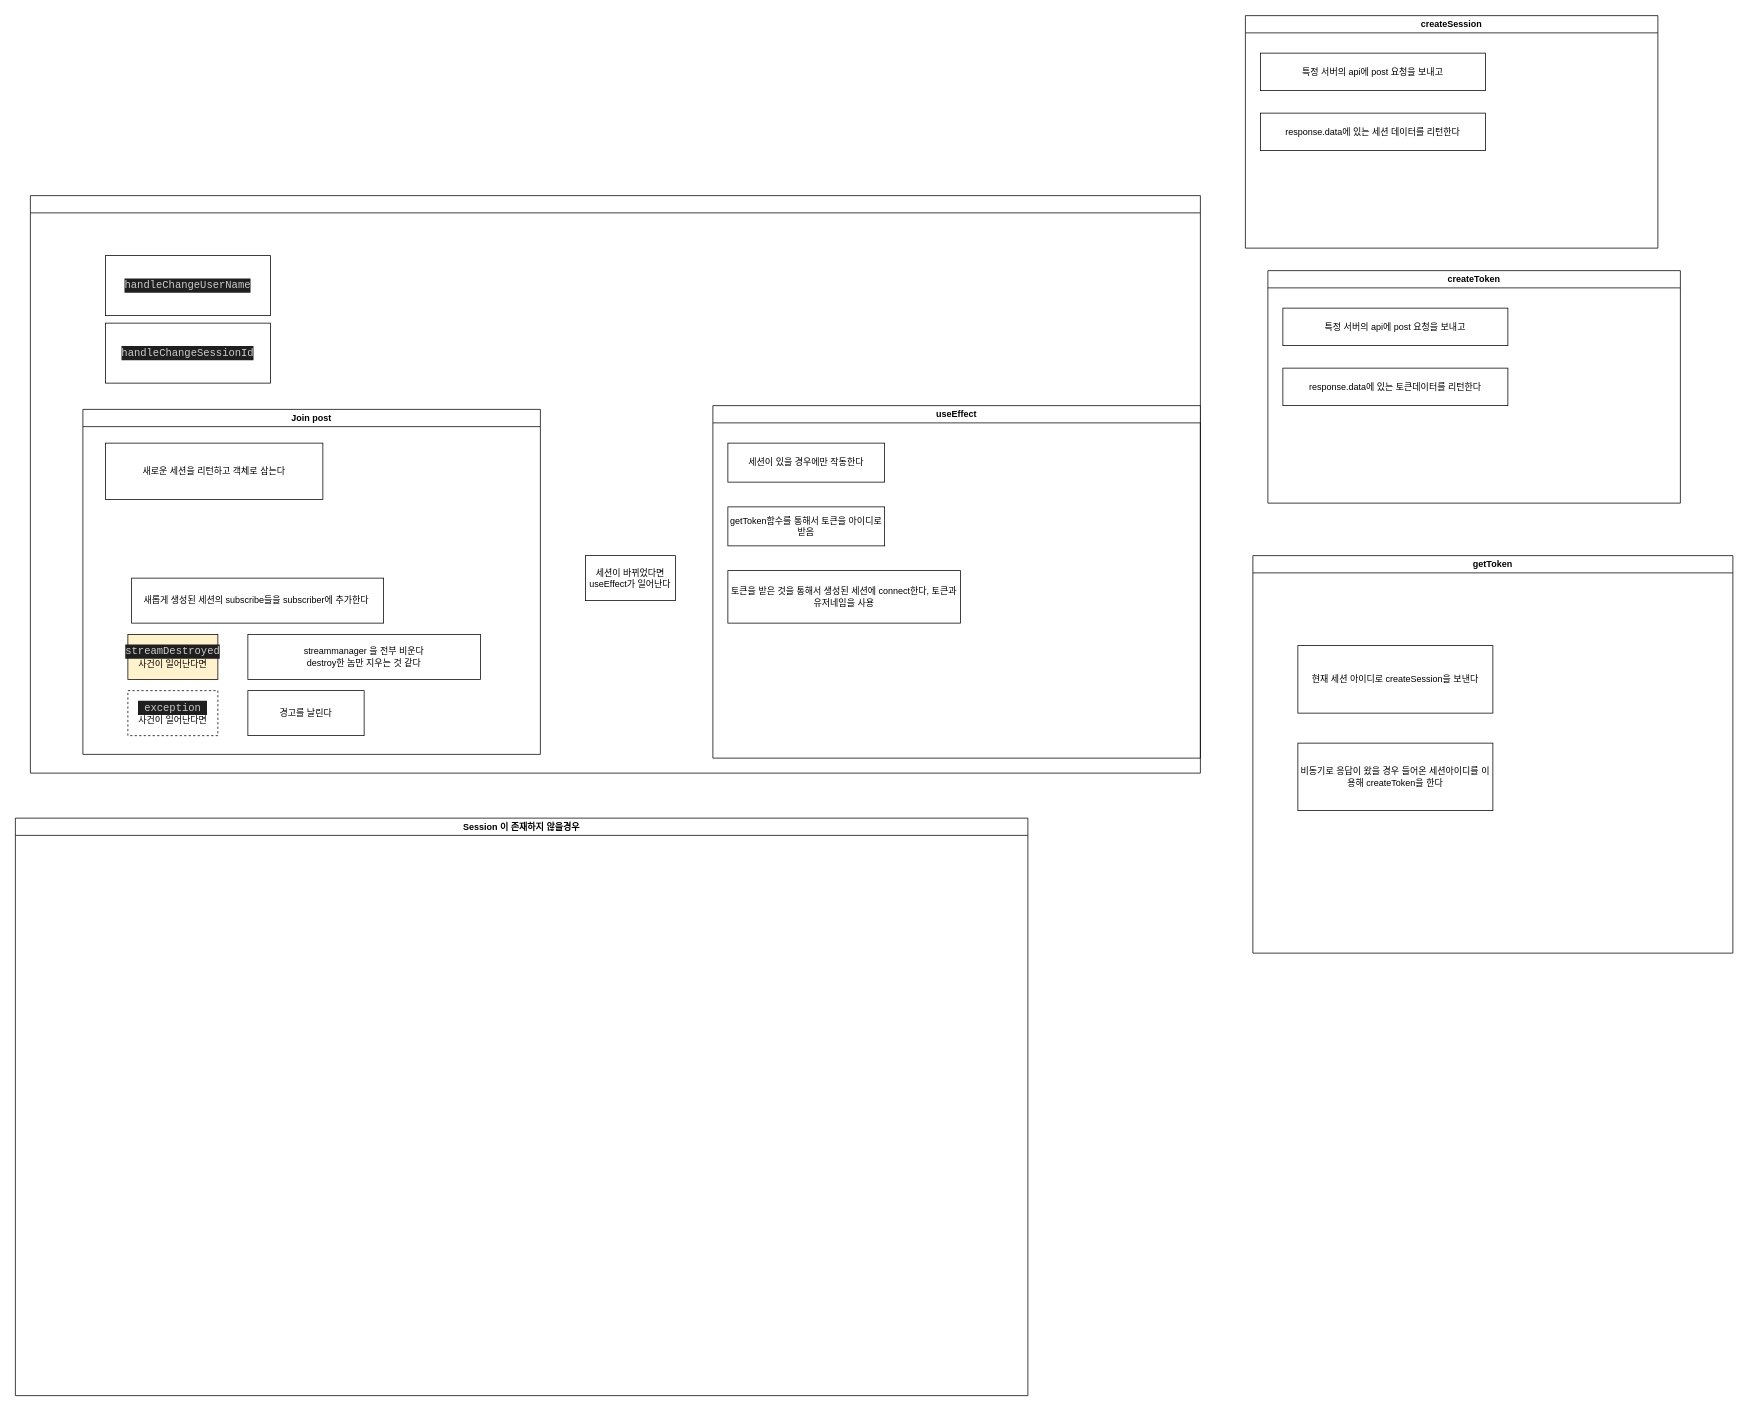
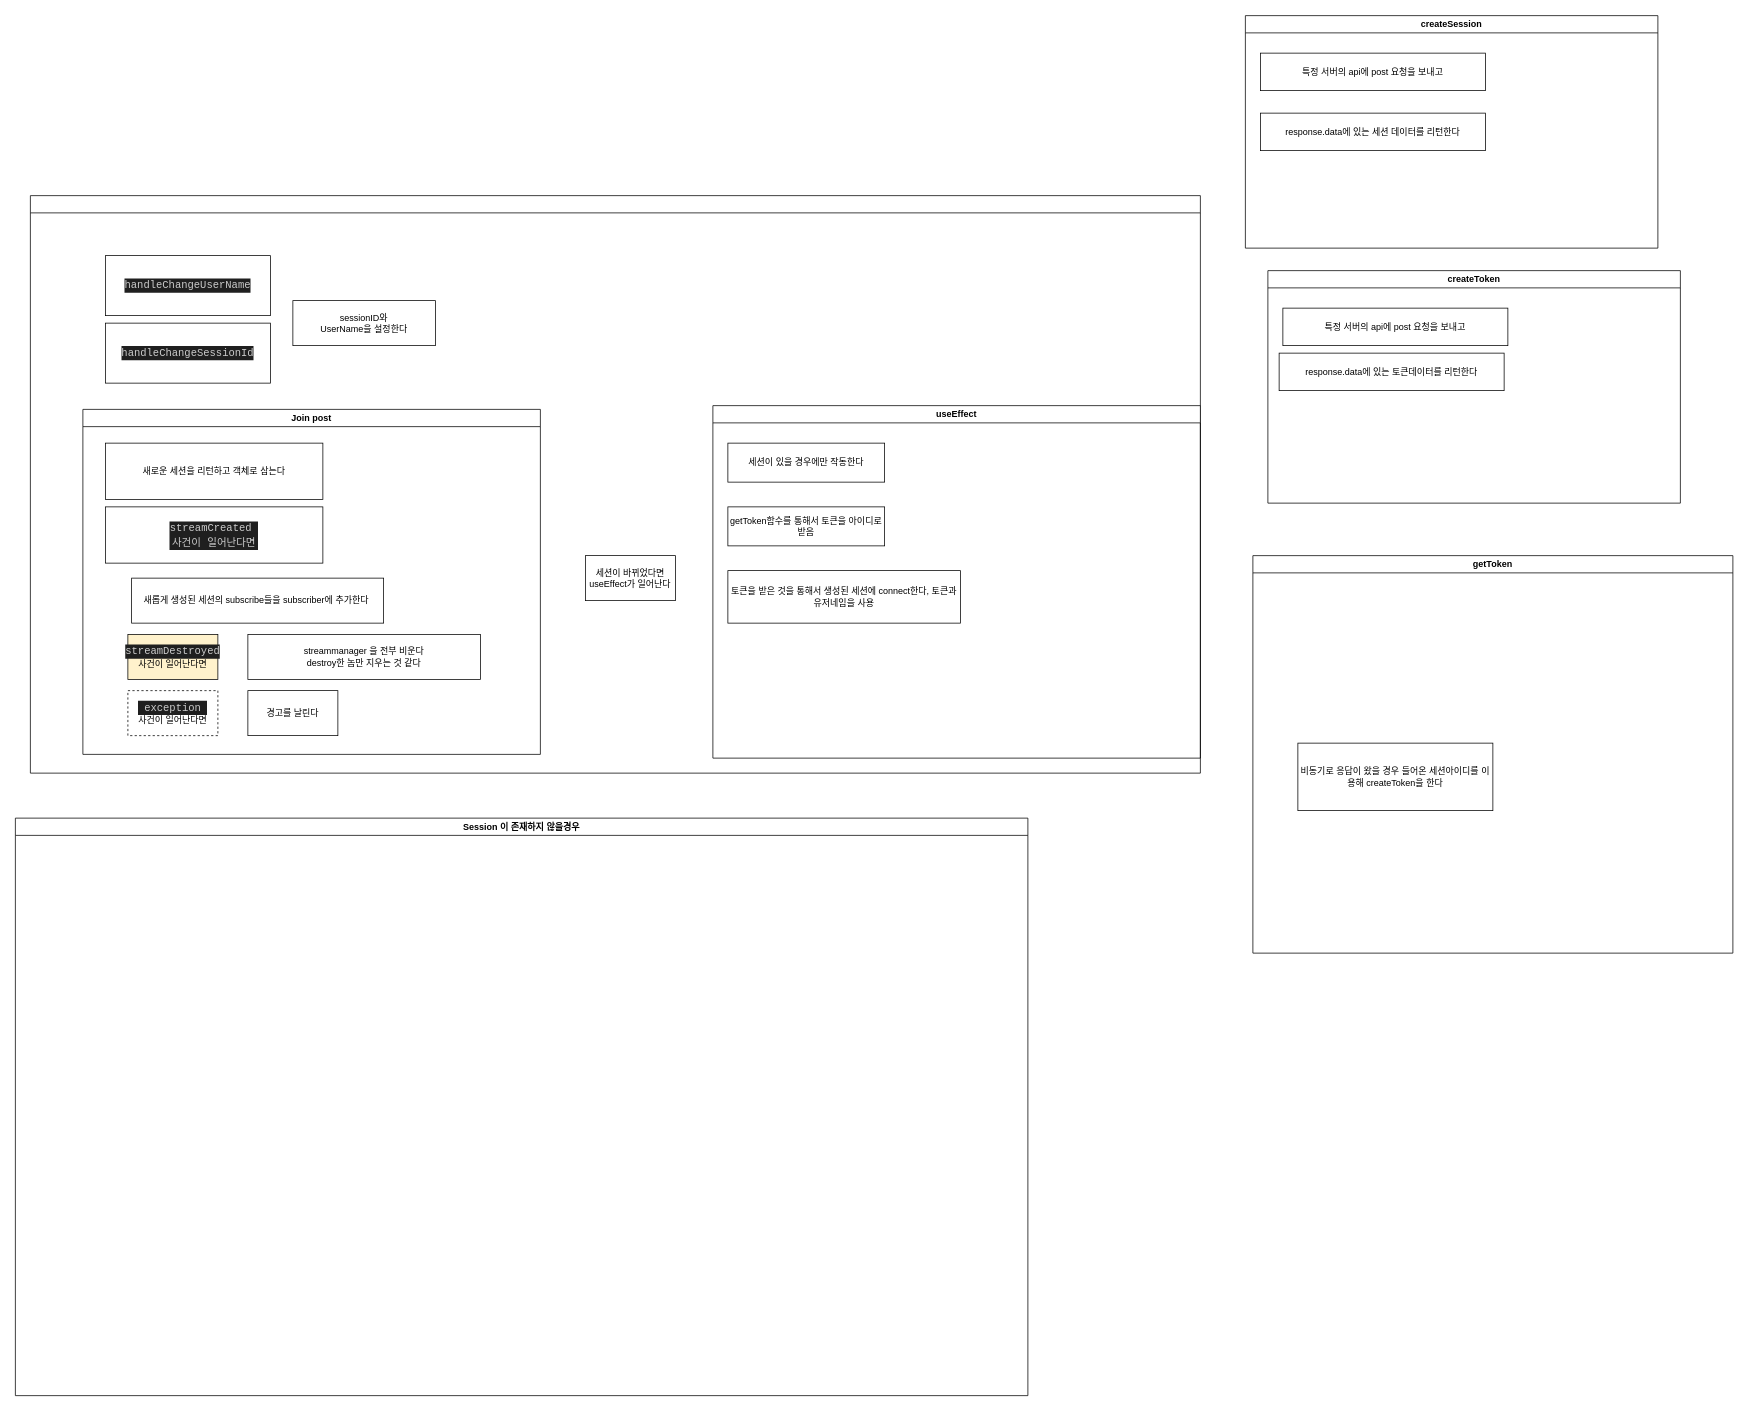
node "sessionID와 UserName을 설정한다": added
node "response.data에 있는 토큰데이터를 리턴한다": moved (1395, 387) -> (1392, 372)
node "streamCreated 사건이 일어난다면": added
node "현재 세션 아이디로 createSession을 보낸다": removed
node "경고를 날린다": size 116x45 -> 90x45
